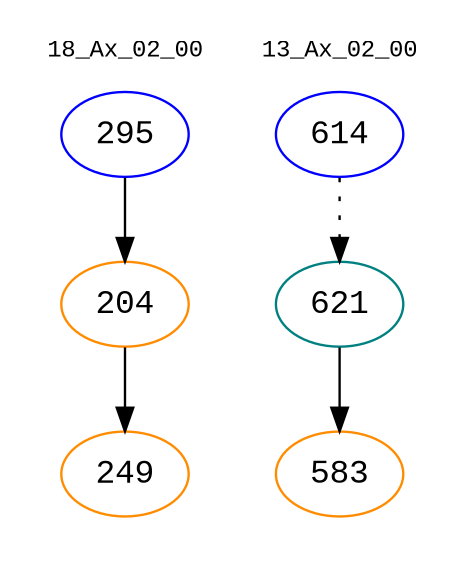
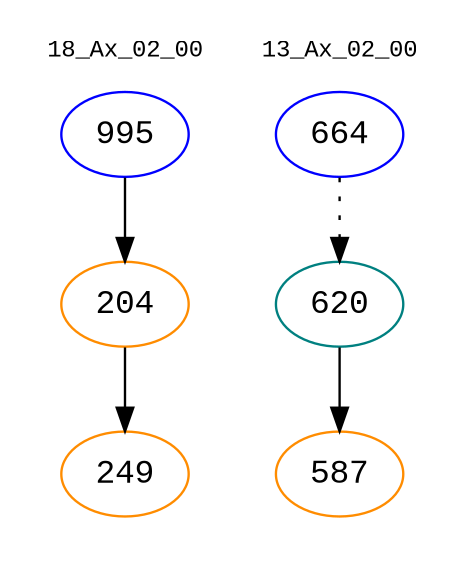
node "295": label "295" -> "995"
node "614": label "614" -> "664"
node "621": label "621" -> "620"
node "583": label "583" -> "587"
